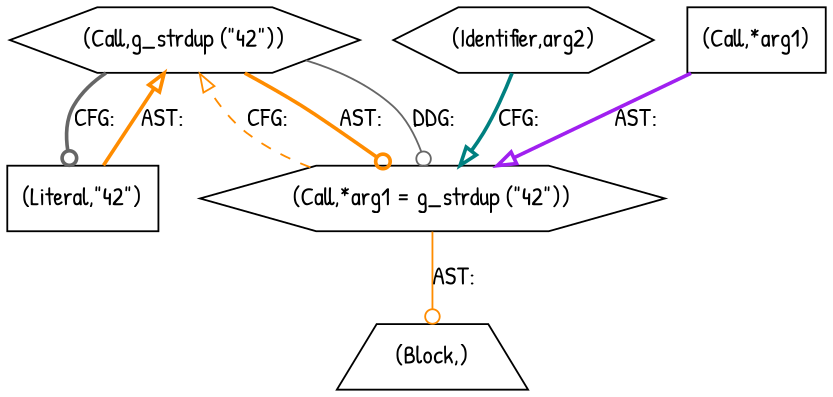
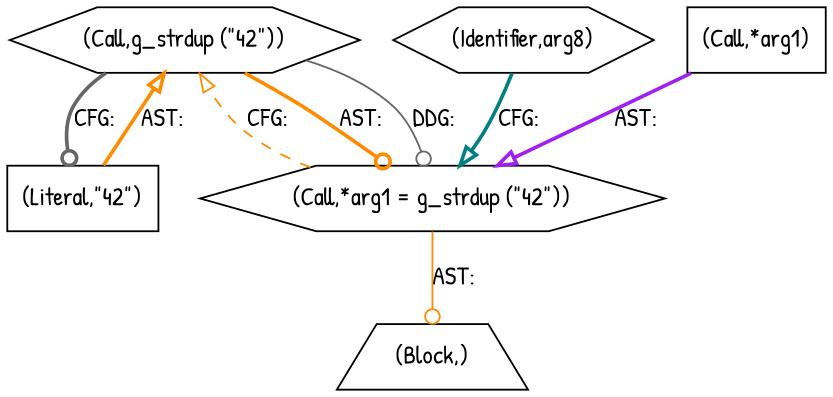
node "(Identifier,arg2)": label "(Identifier,arg2)" -> "(Identifier,arg8)"
